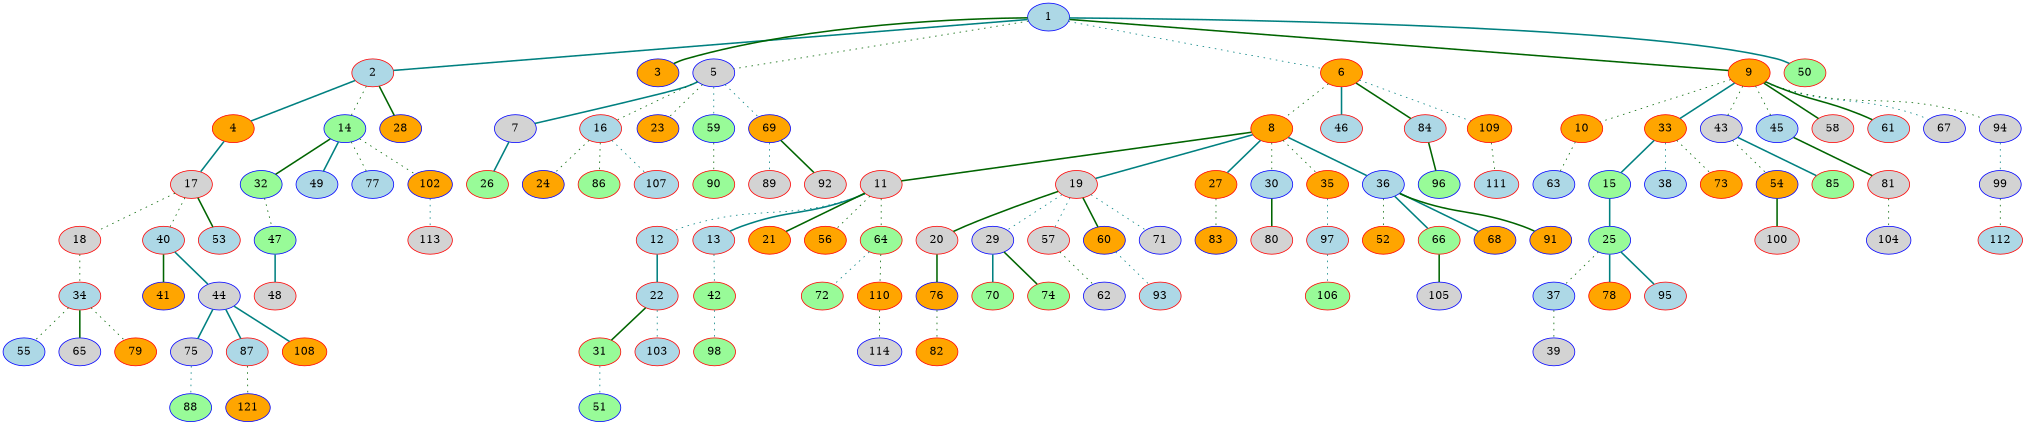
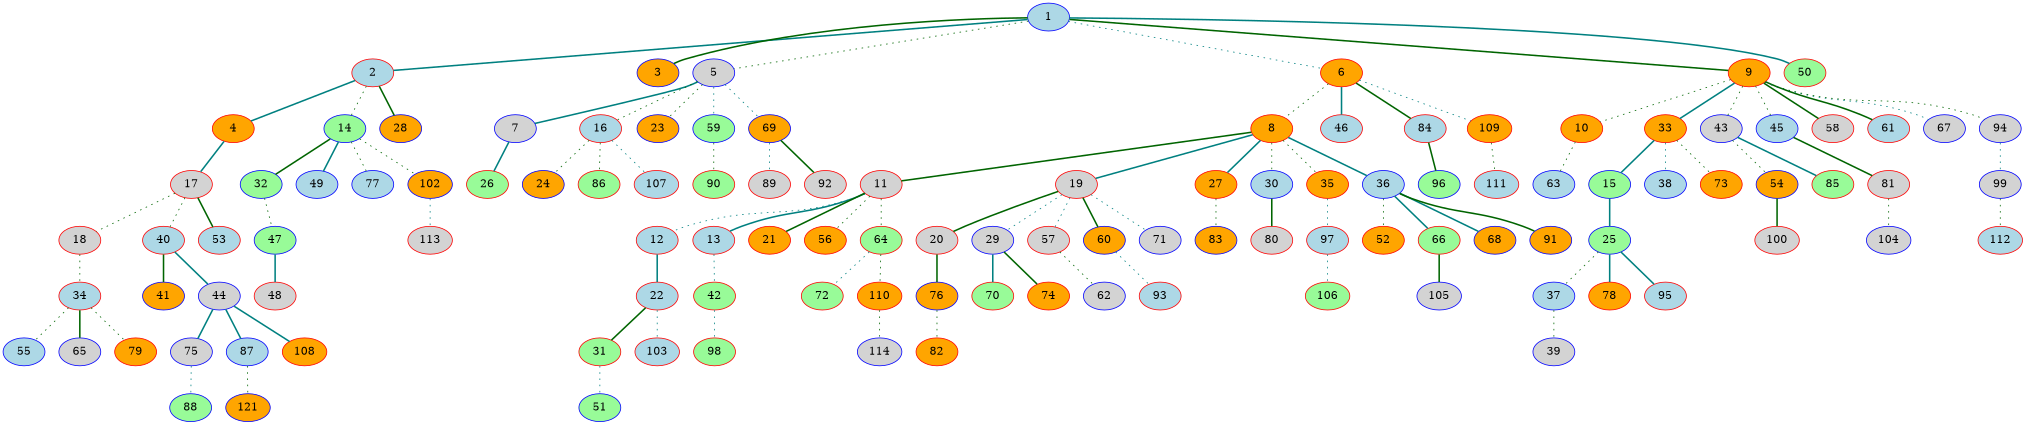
node "74": fillcolor palegreen -> orange
node "87": color red -> blue
